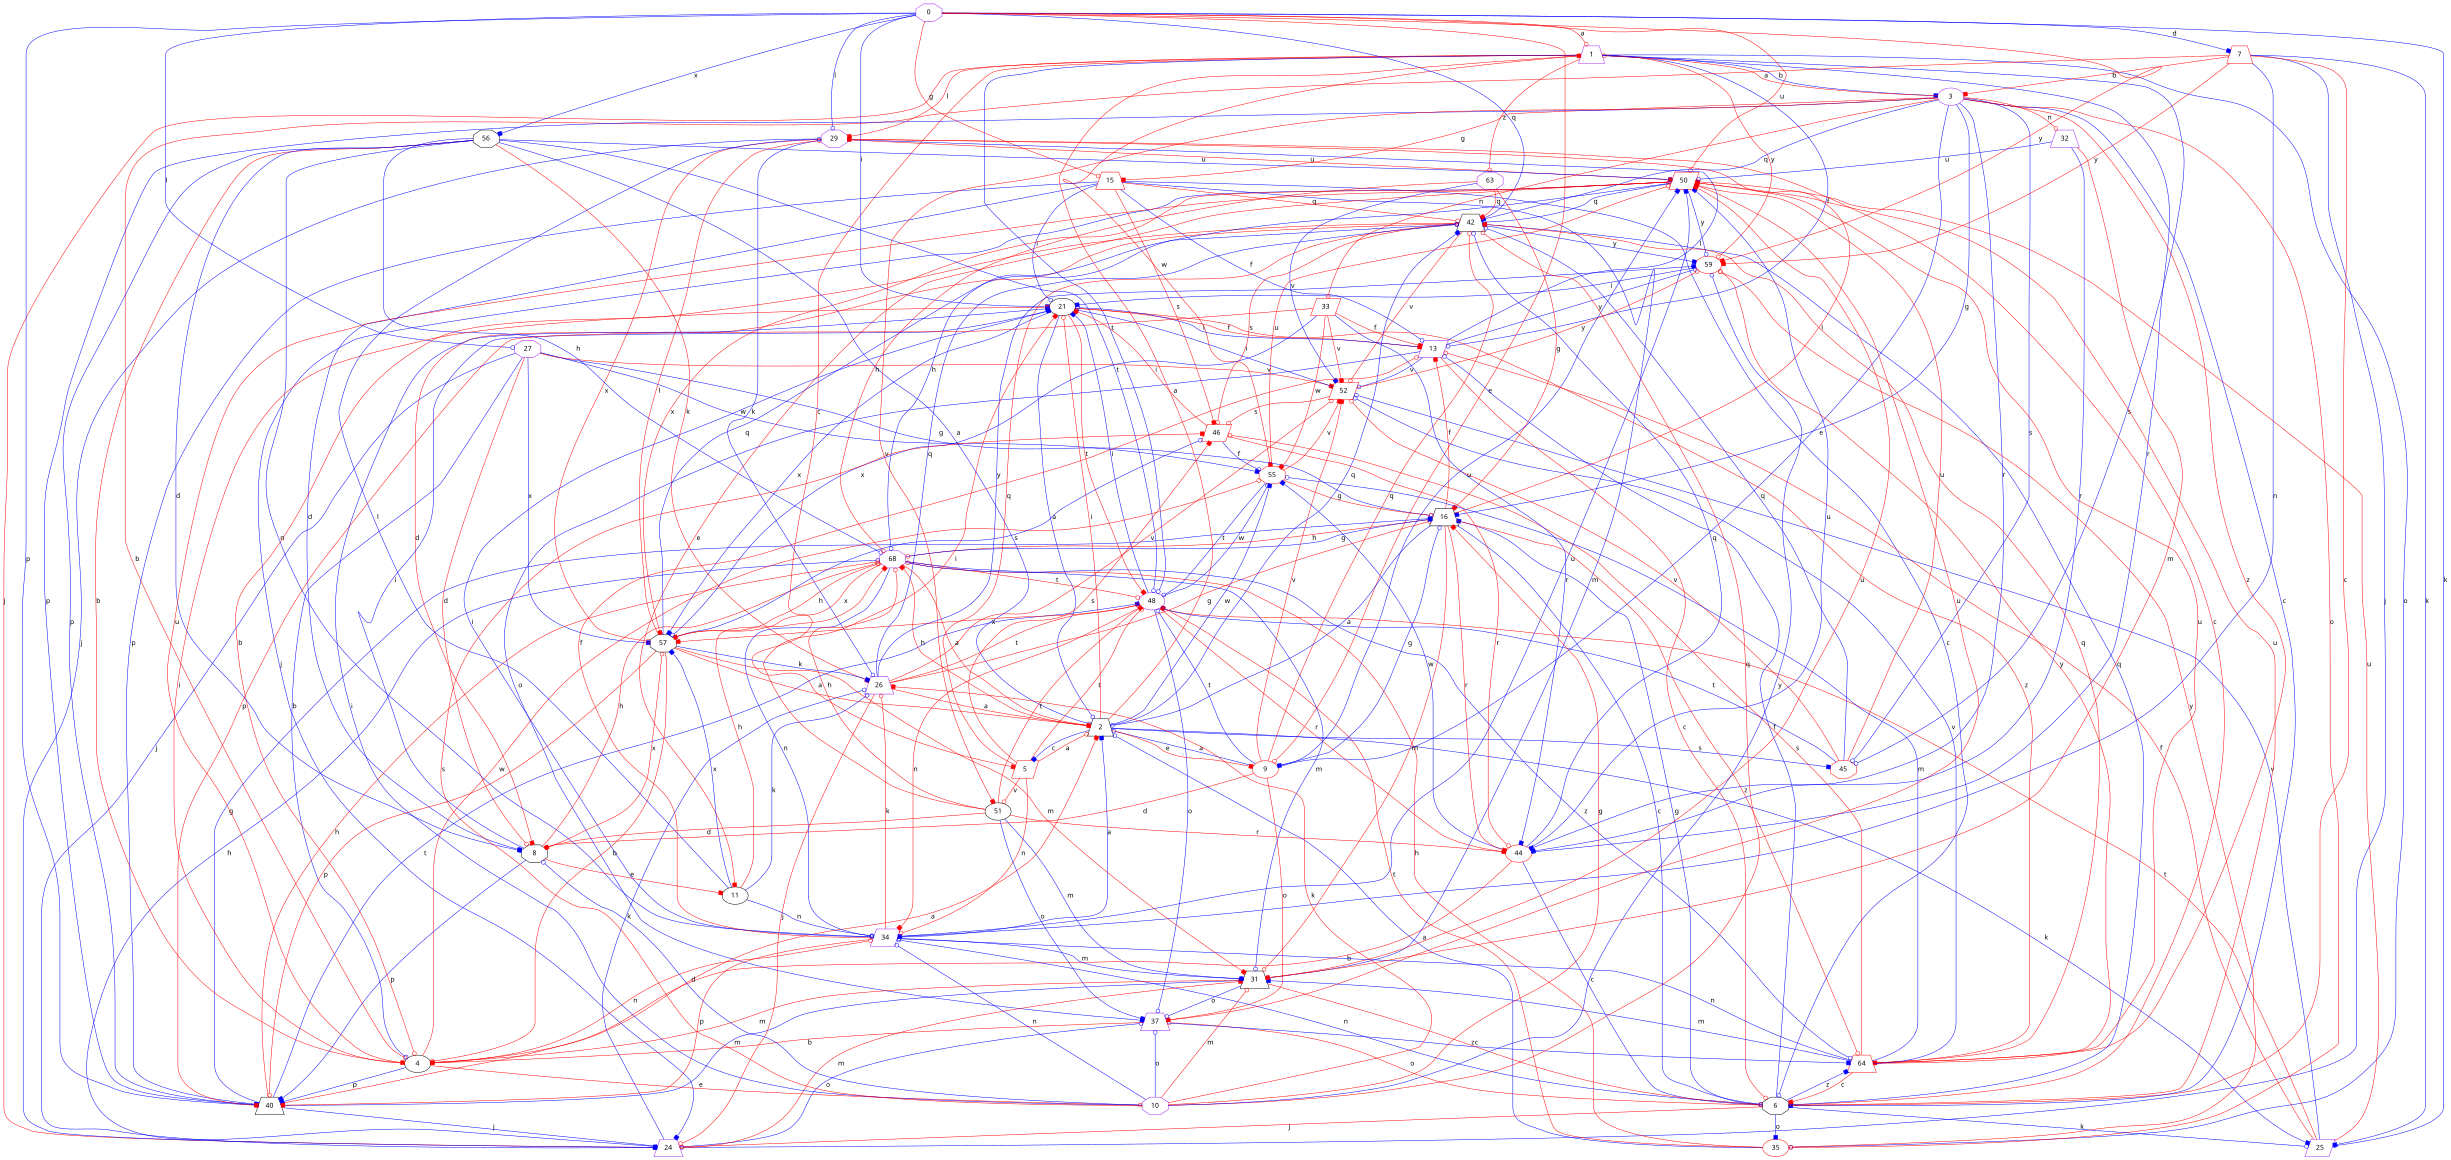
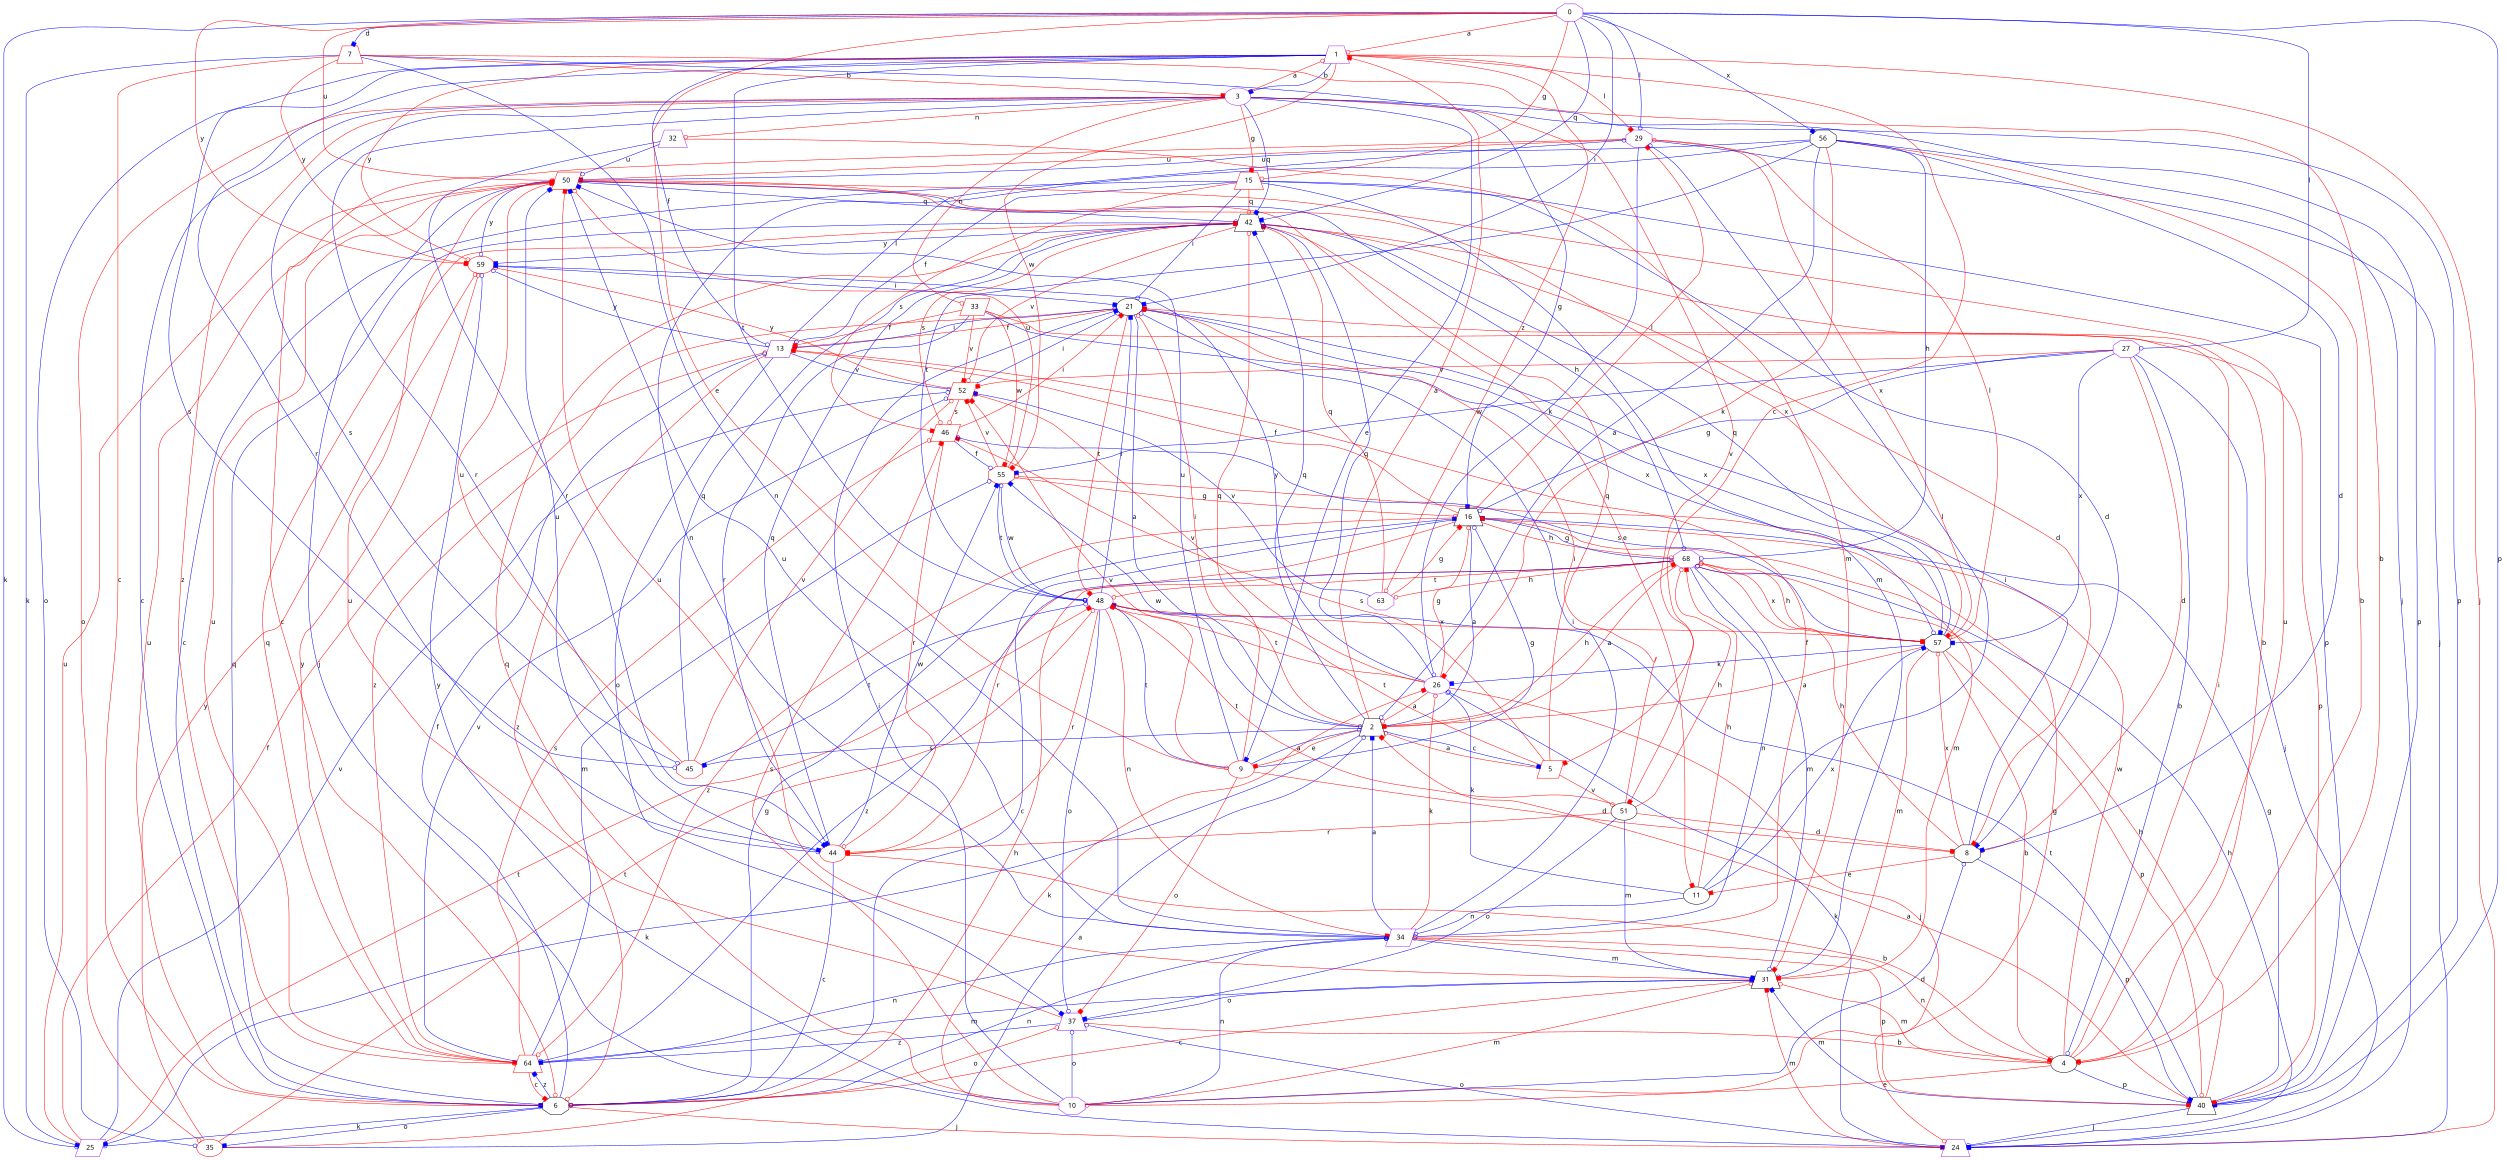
edge "63" -> "68": reversed
node "26": shape trapezium -> ellipse
edge "13" -> "6": label "c" -> "z"
edge "5" -> "34": removed, label "n"
